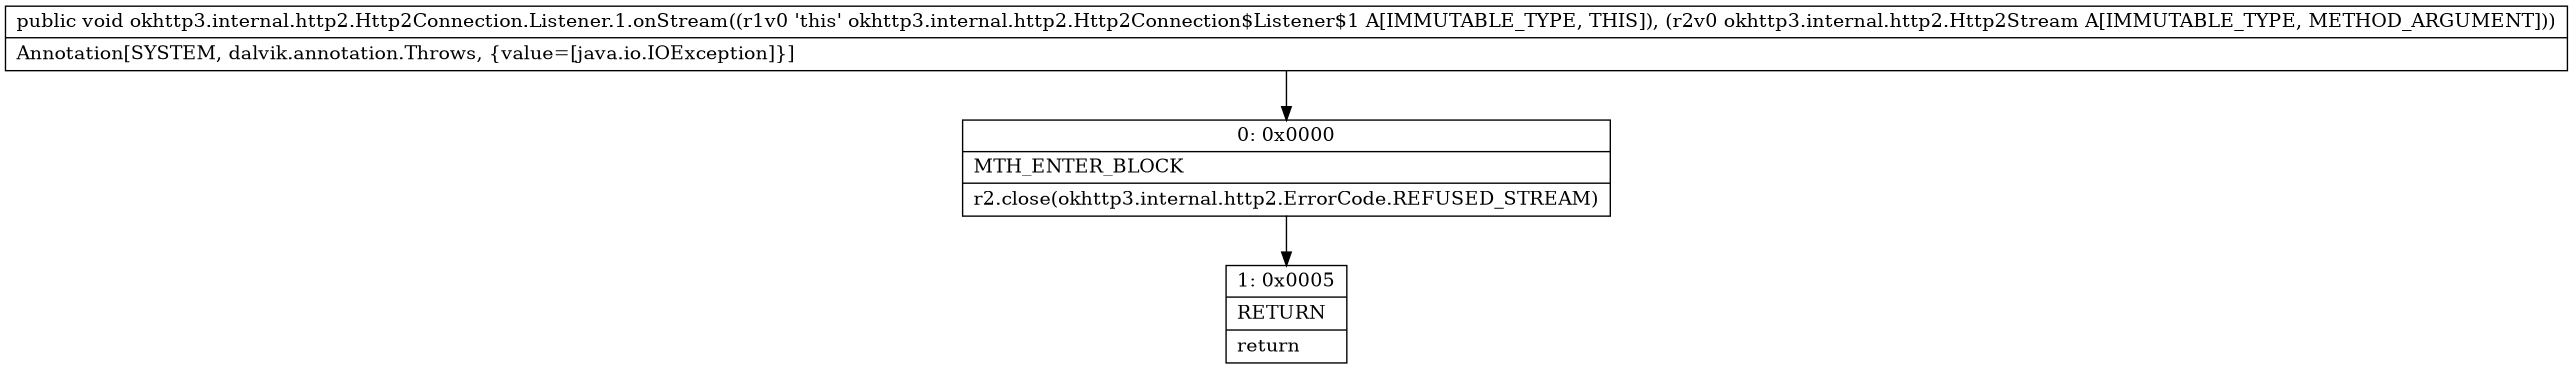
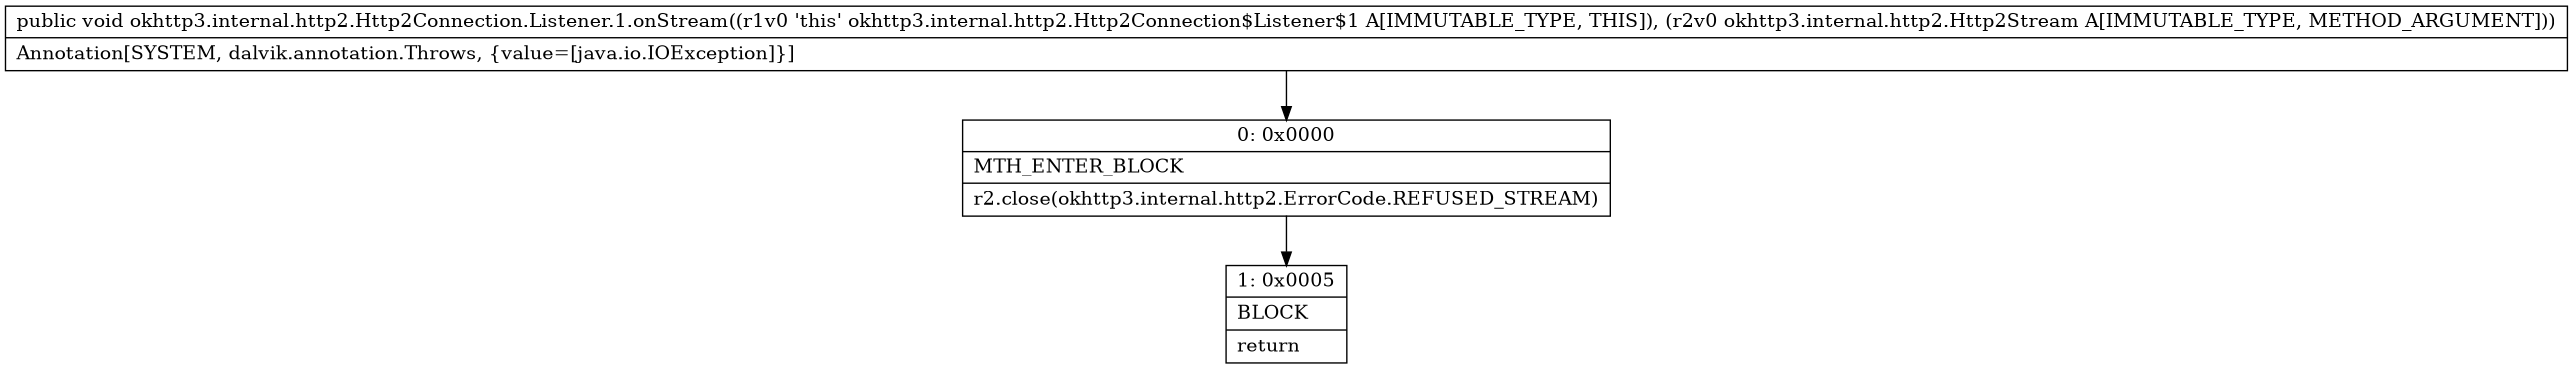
node "1: 0x0005": text "RETURN" -> "BLOCK"
